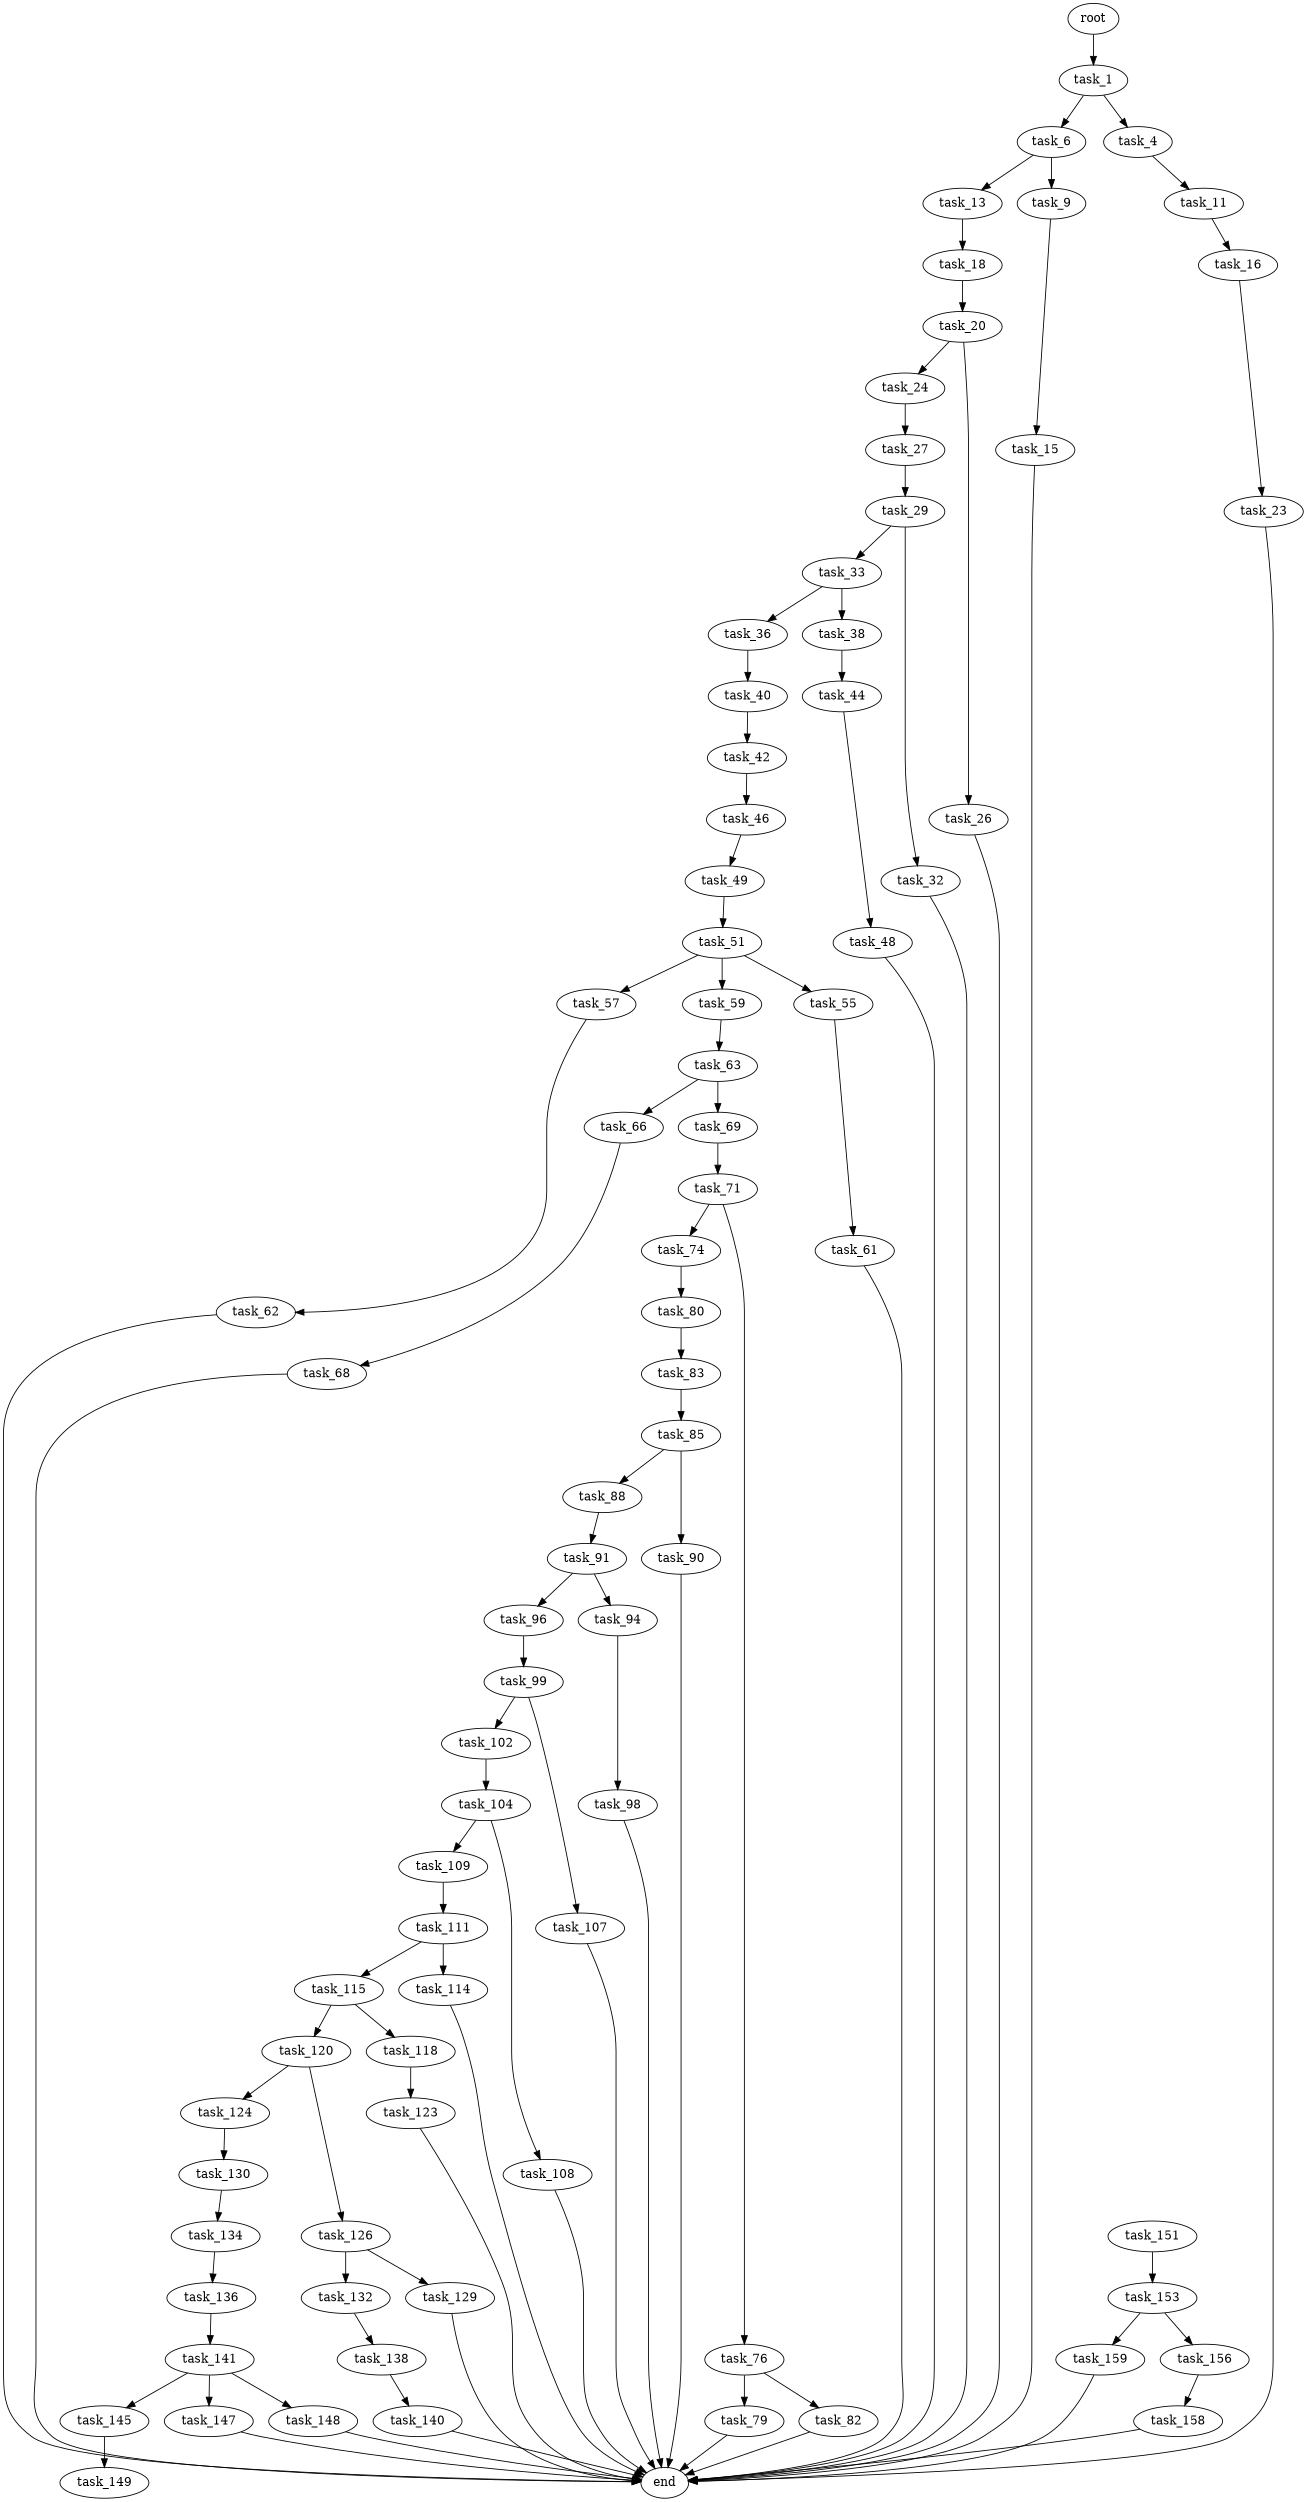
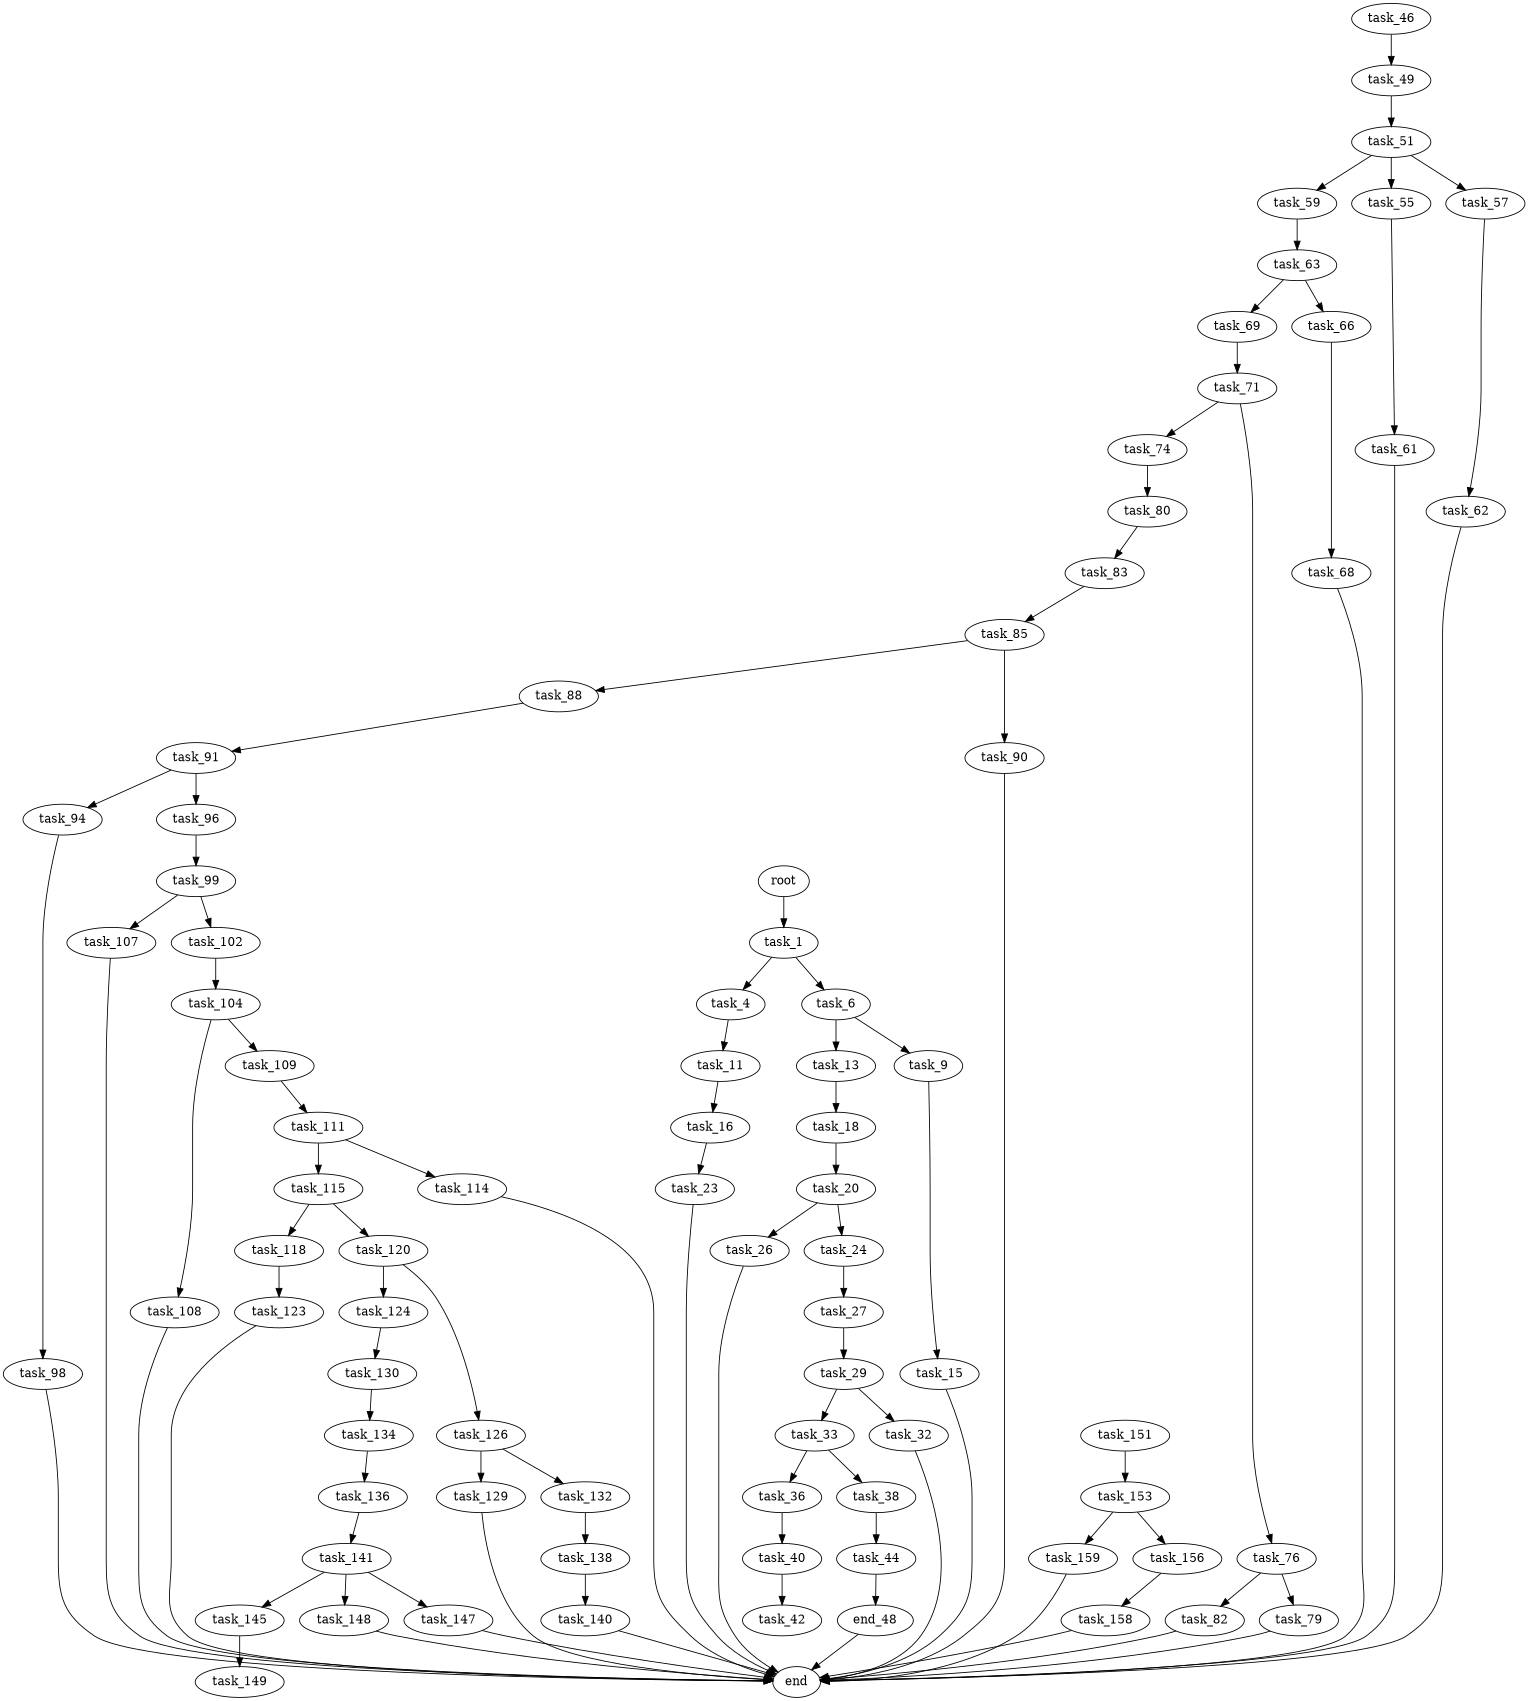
edge "task_42" -> "task_46": removed
node "task_48": label "task_48" -> "end_48"
